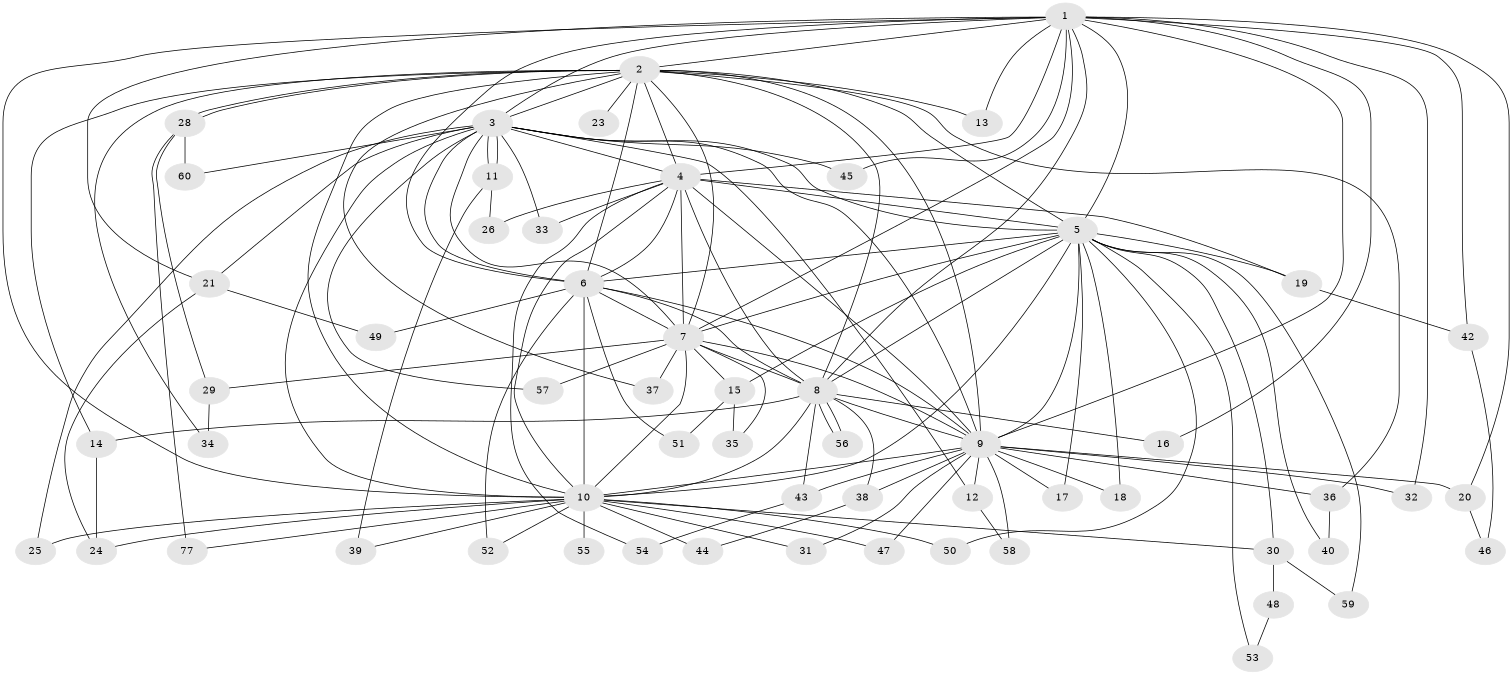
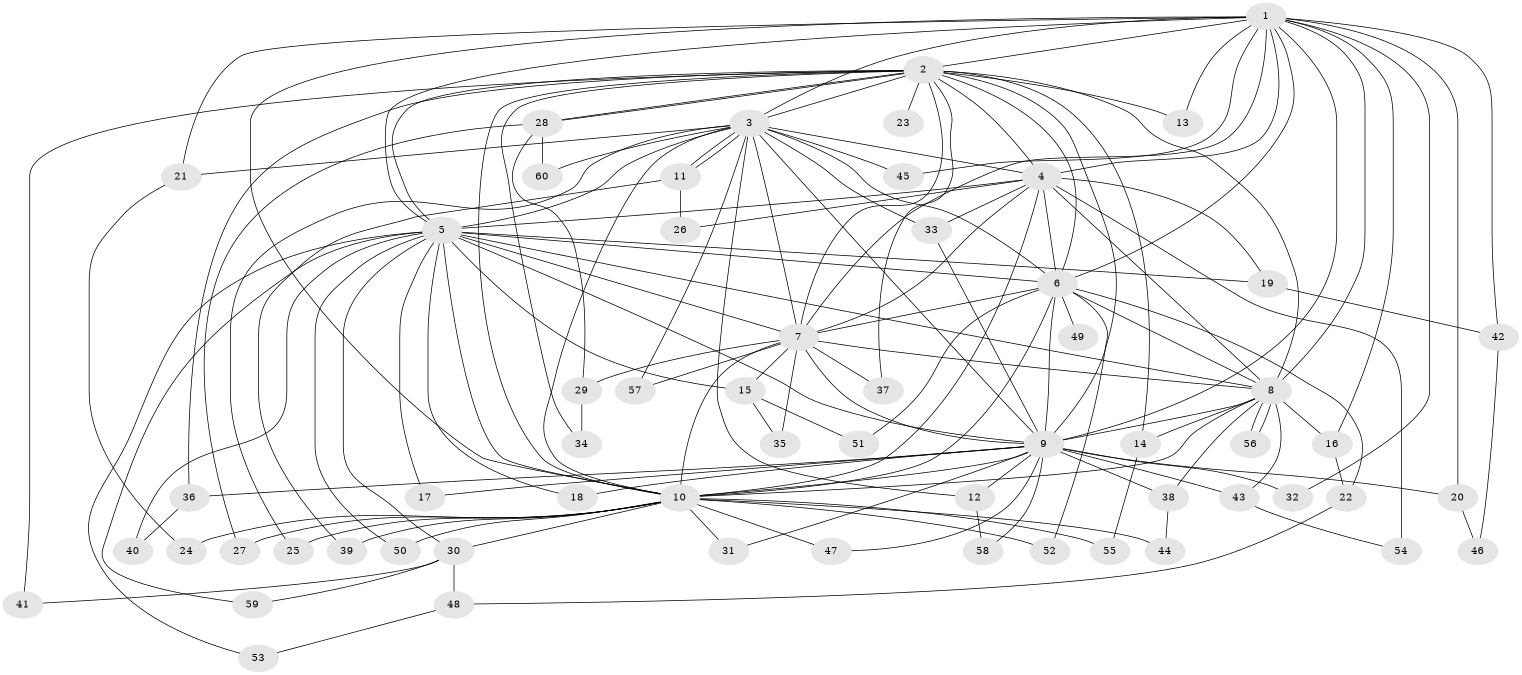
edge "4" -- "9": now "33" -- "9"
edge "21" -- "49": removed
edge "14" -- "24": now "14" -- "55"
node "22": added
node "77": label "77" -> "27"
node "41": added
